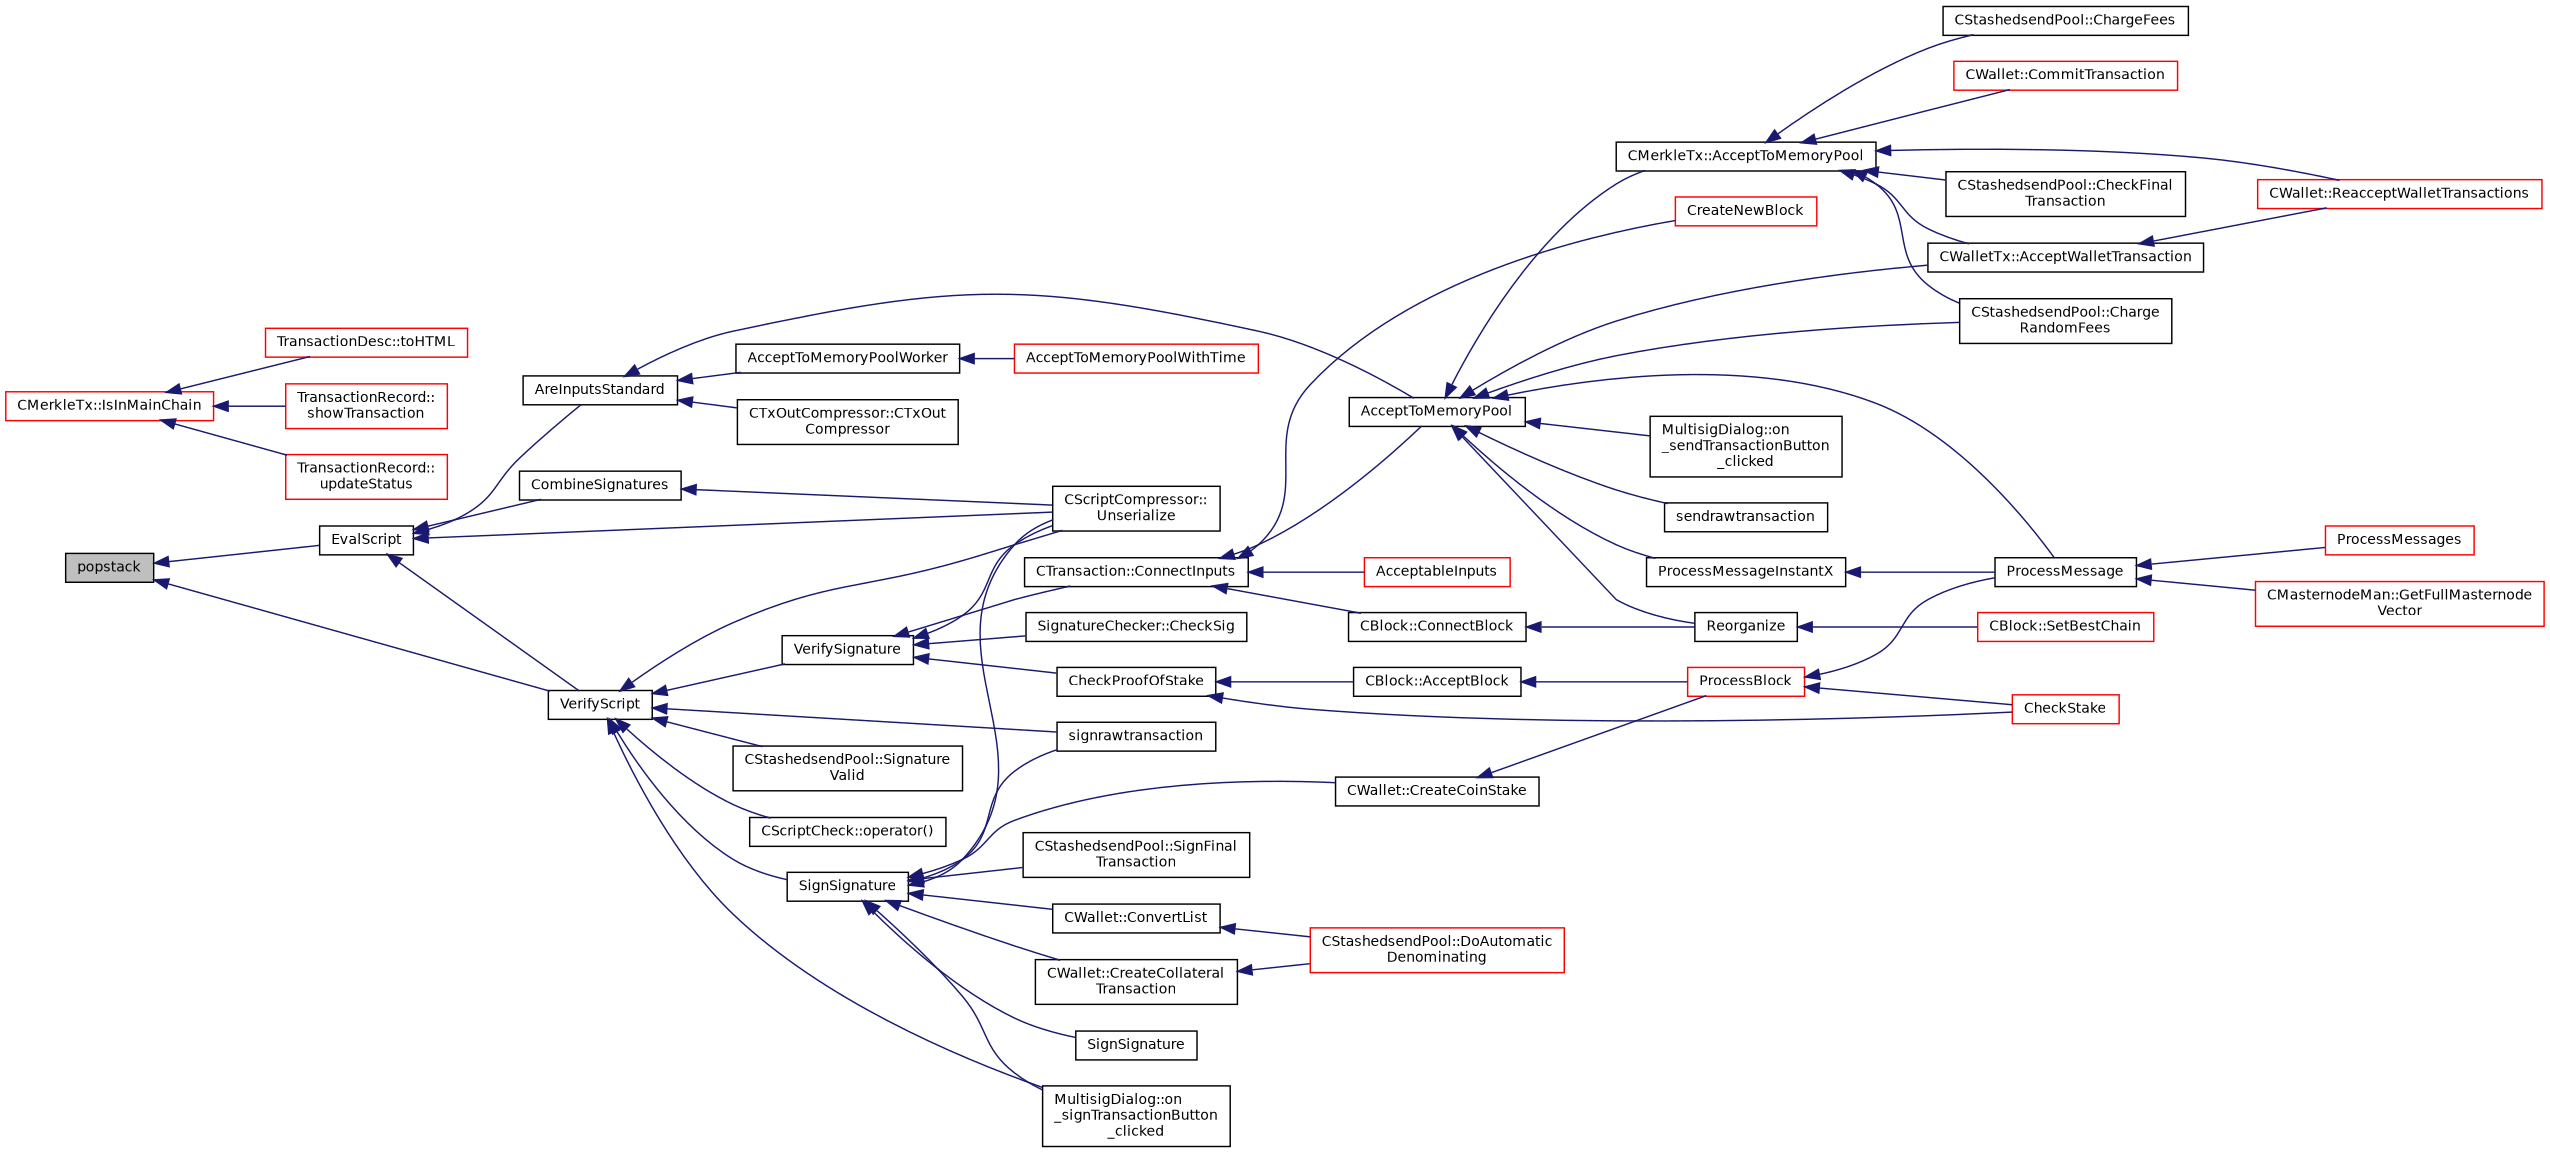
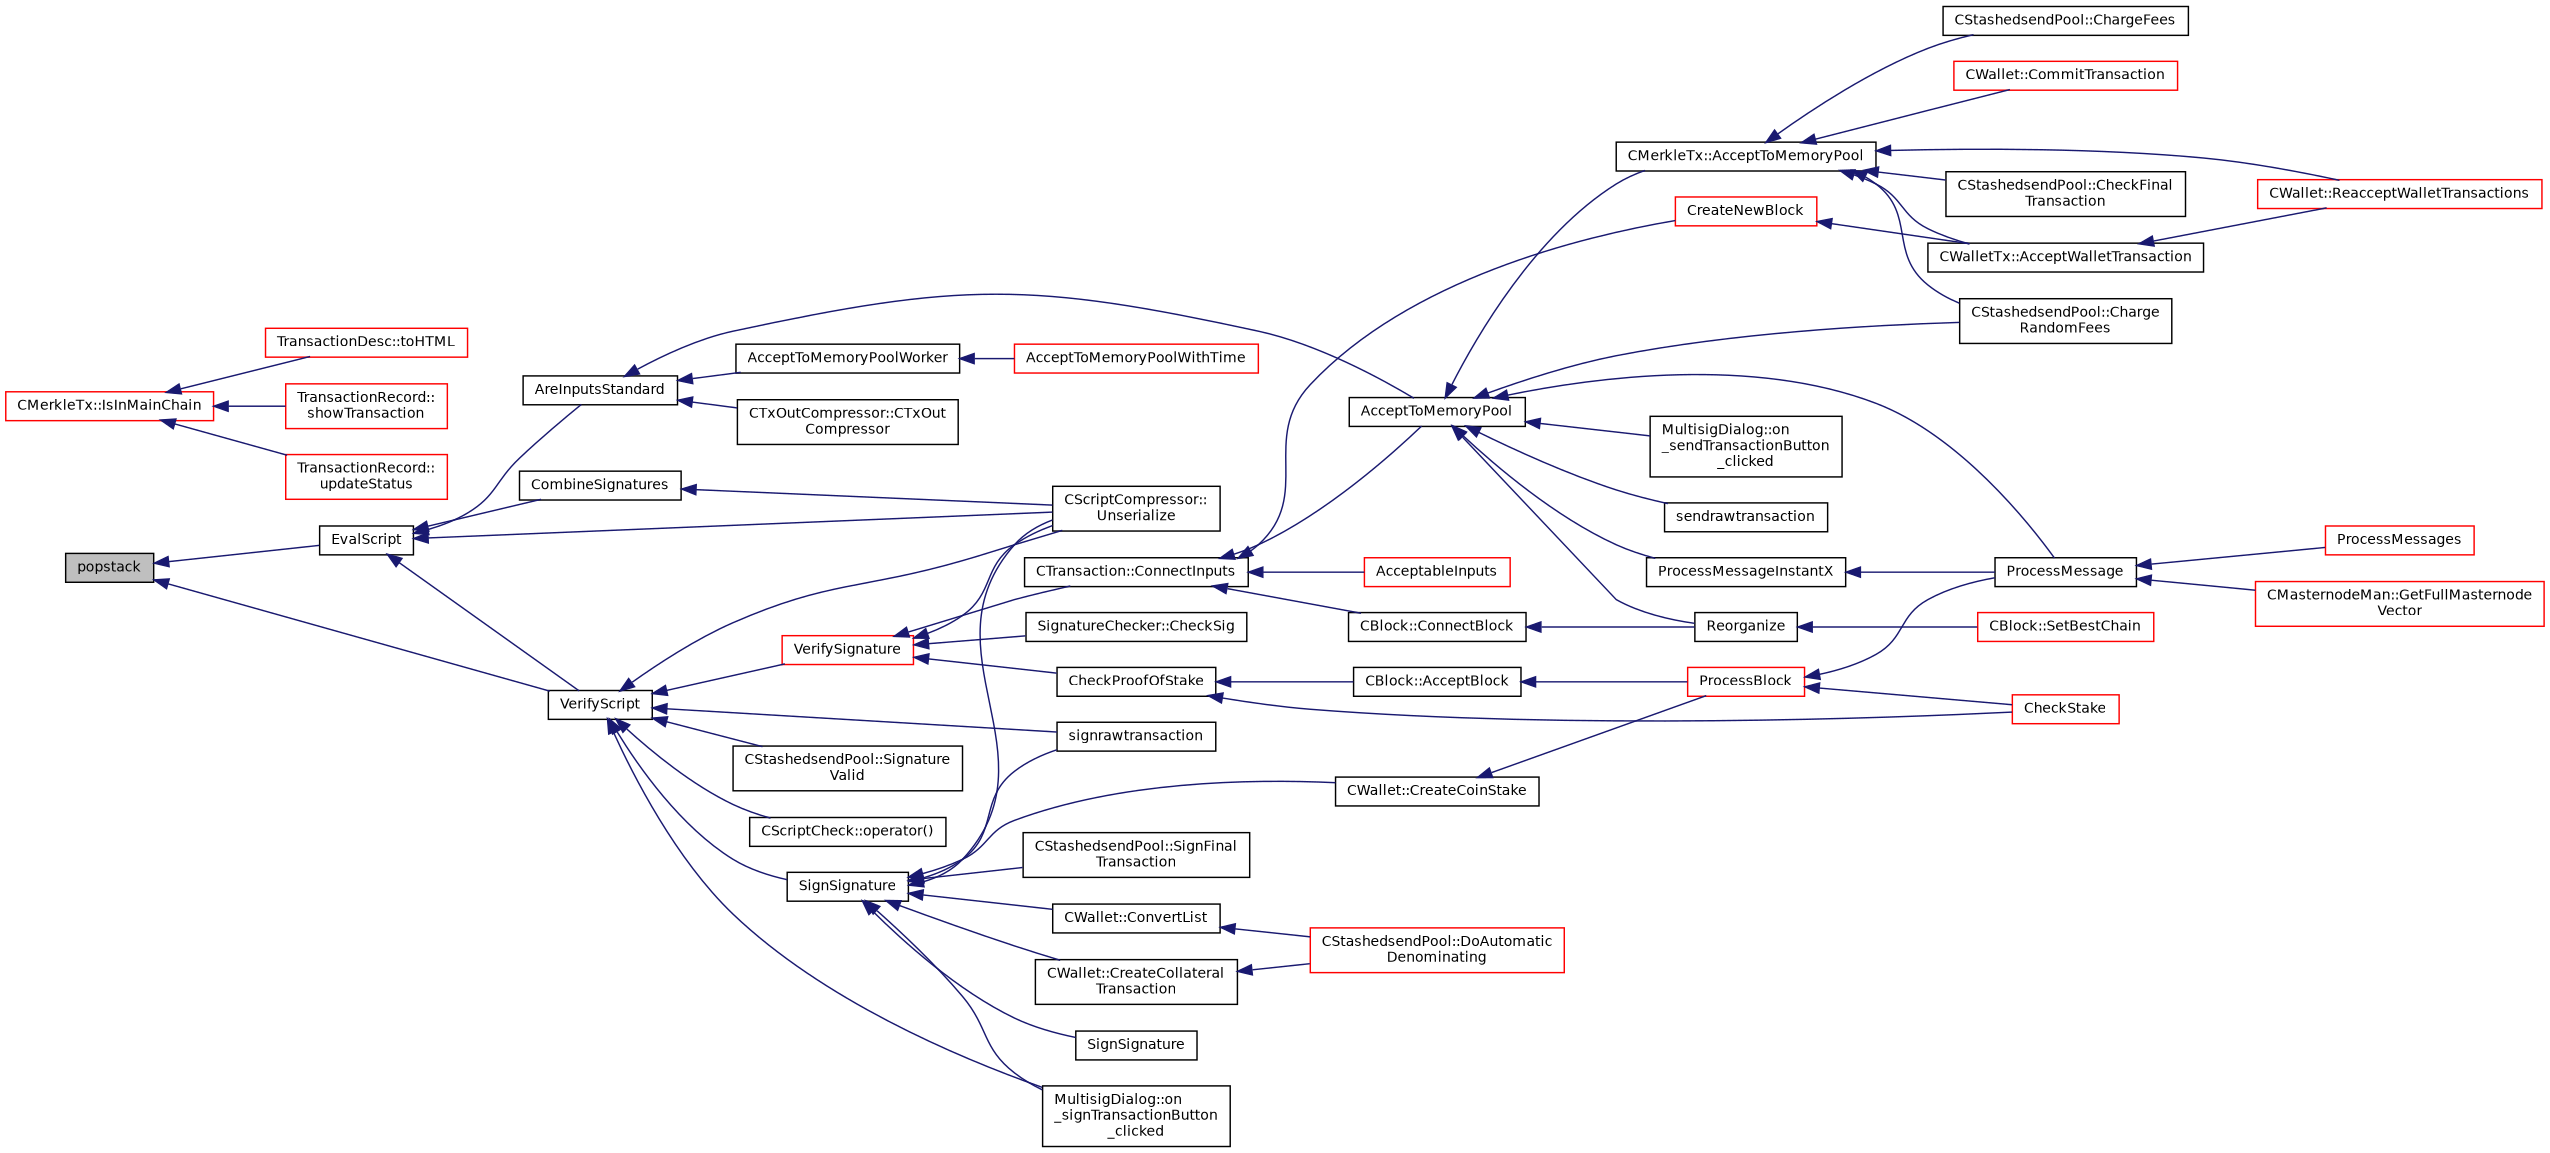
edge "CWalletTx::AcceptWalletTransaction" -> "AcceptToMemoryPool": now "CWalletTx::AcceptWalletTransaction" -> "CreateNewBlock"
node "VerifySignature": color black -> red
